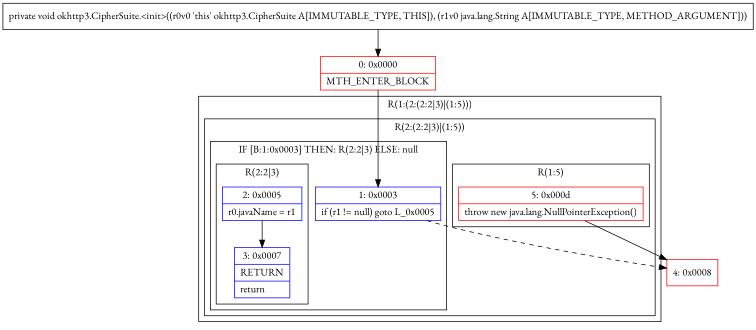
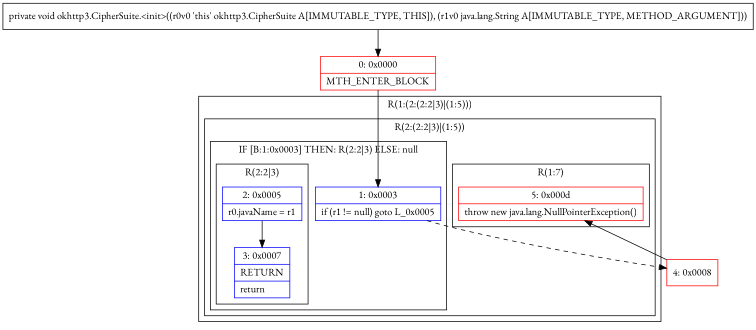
cluster "R(1:5)": label "R(1:5)" -> "R(1:7)"
edge "5: 0x000d" -> "4: 0x0008": reversed
